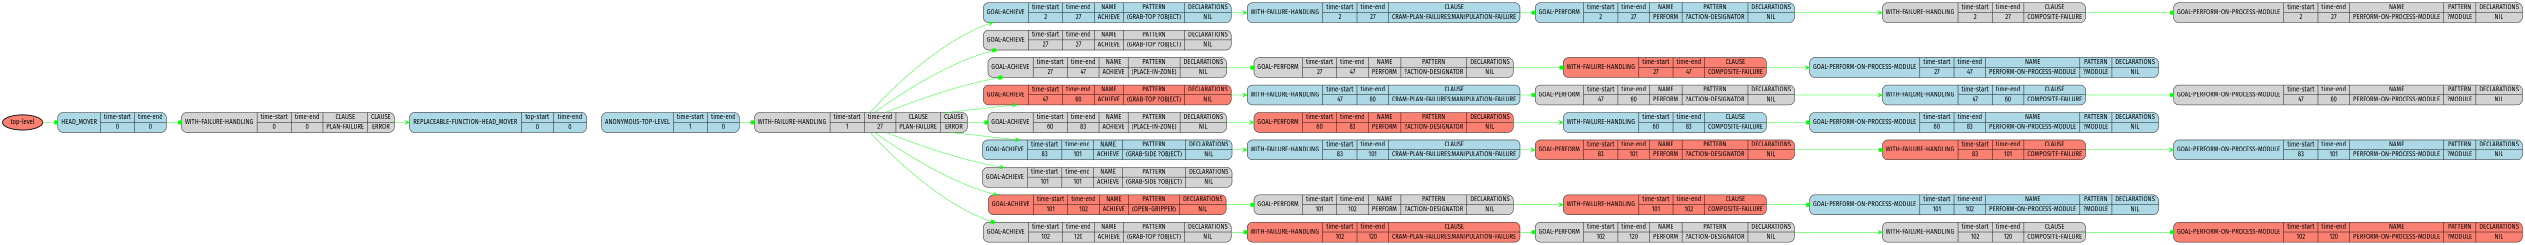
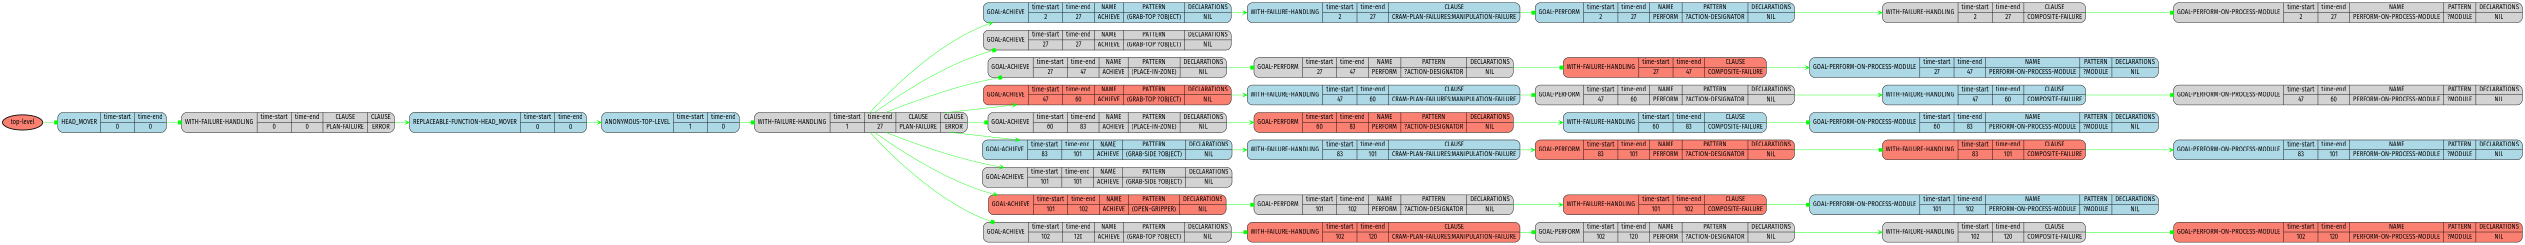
node "REPLACEABLE-FUNCTION-HEAD_MOVER": text "top-start" -> "time-start"
edge "REPLACEABLE-FUNCTION-HEAD_MOVER" -> "ANONYMOUS-TOP-LEVEL": added
